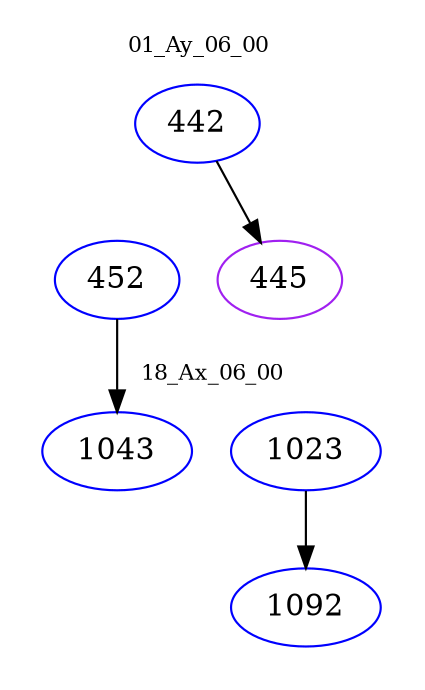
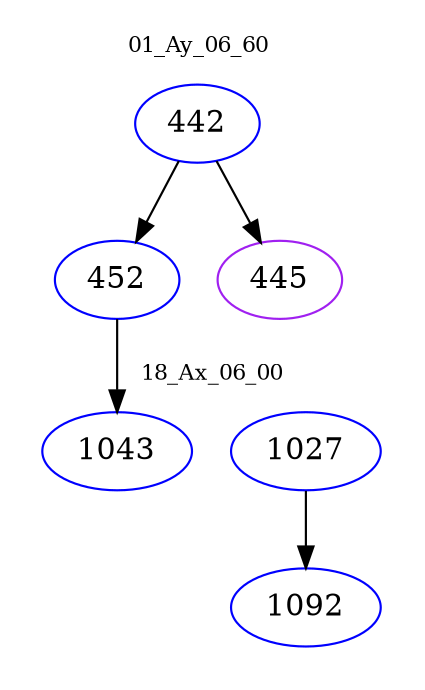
cluster "01_Ay_06_00": label "01_Ay_06_00" -> "01_Ay_06_60"
edge "442" -> "452": added
node "1023": label "1023" -> "1027"
